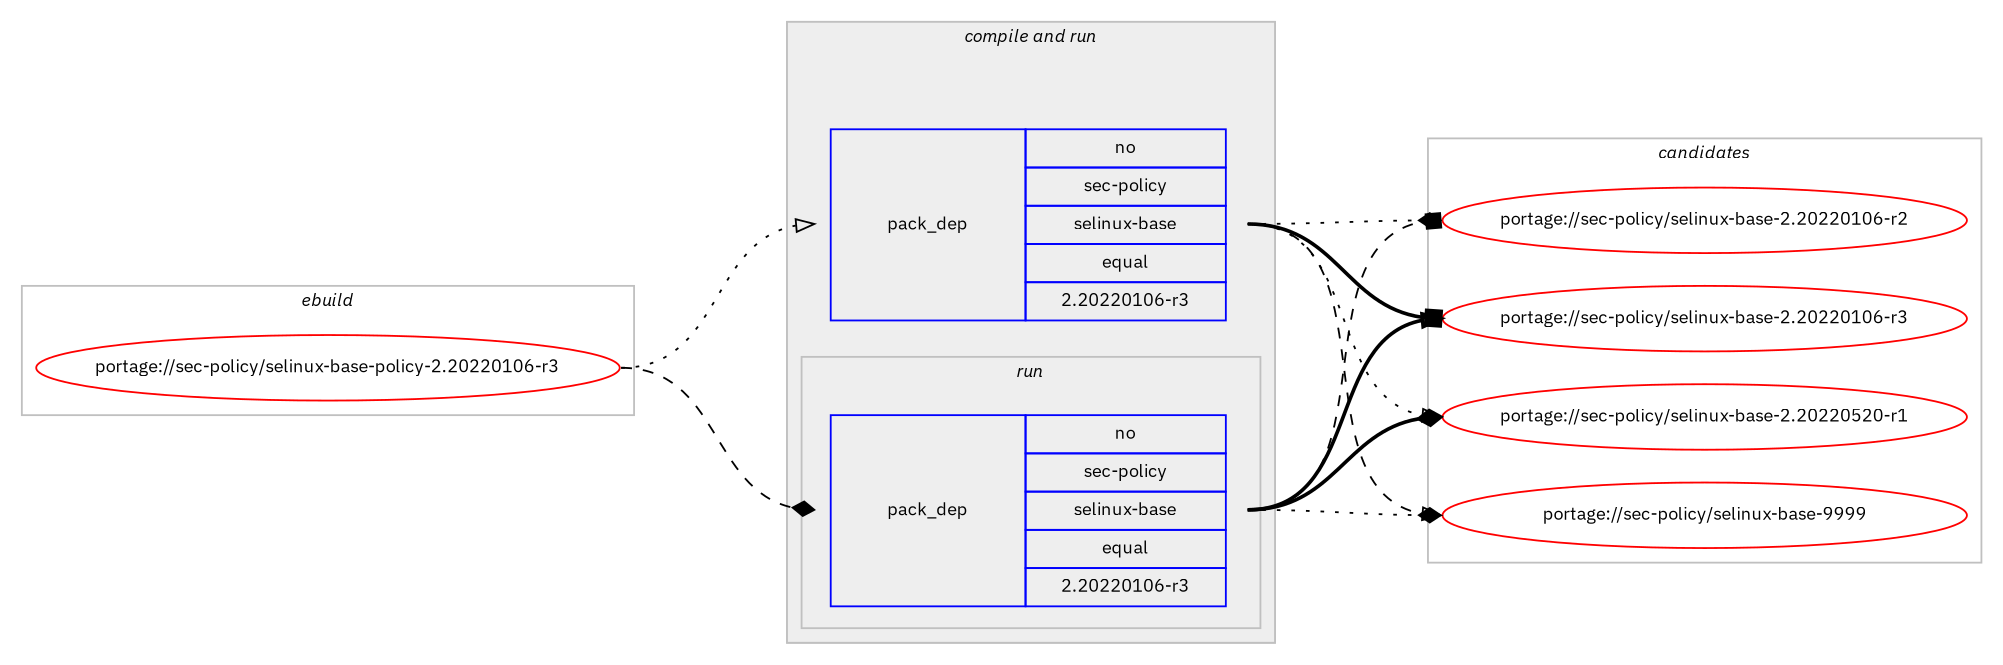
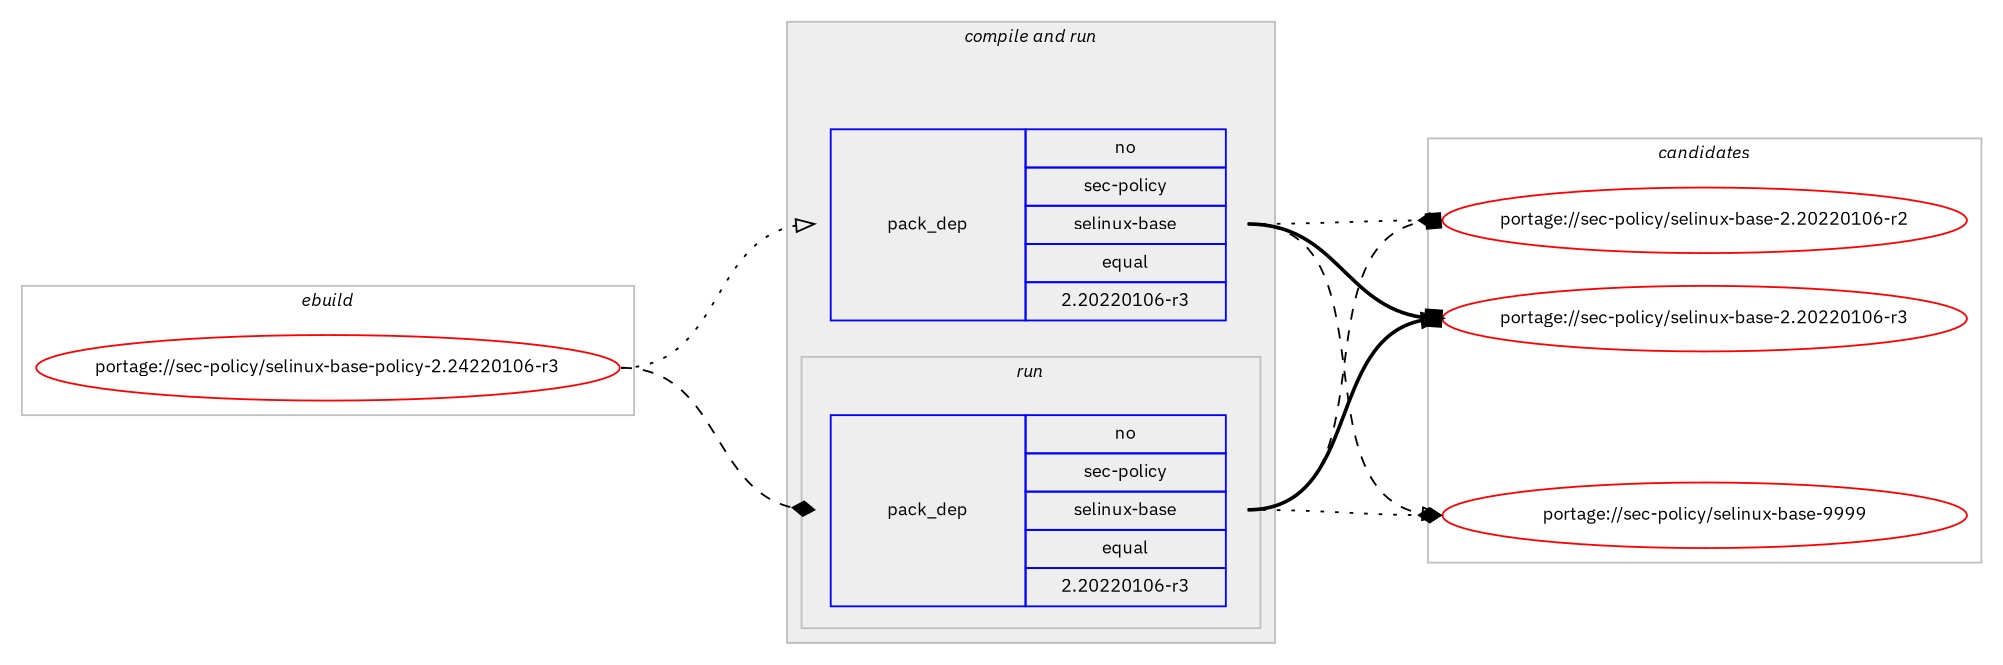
node "portage://sec-policy/selinux-base-policy-2.20220106-r3": label "portage://sec-policy/selinux-base-policy-2.20220106-r3" -> "portage://sec-policy/selinux-base-policy-2.24220106-r3"
node "portage://sec-policy/selinux-base-2.20220520-r1": removed
